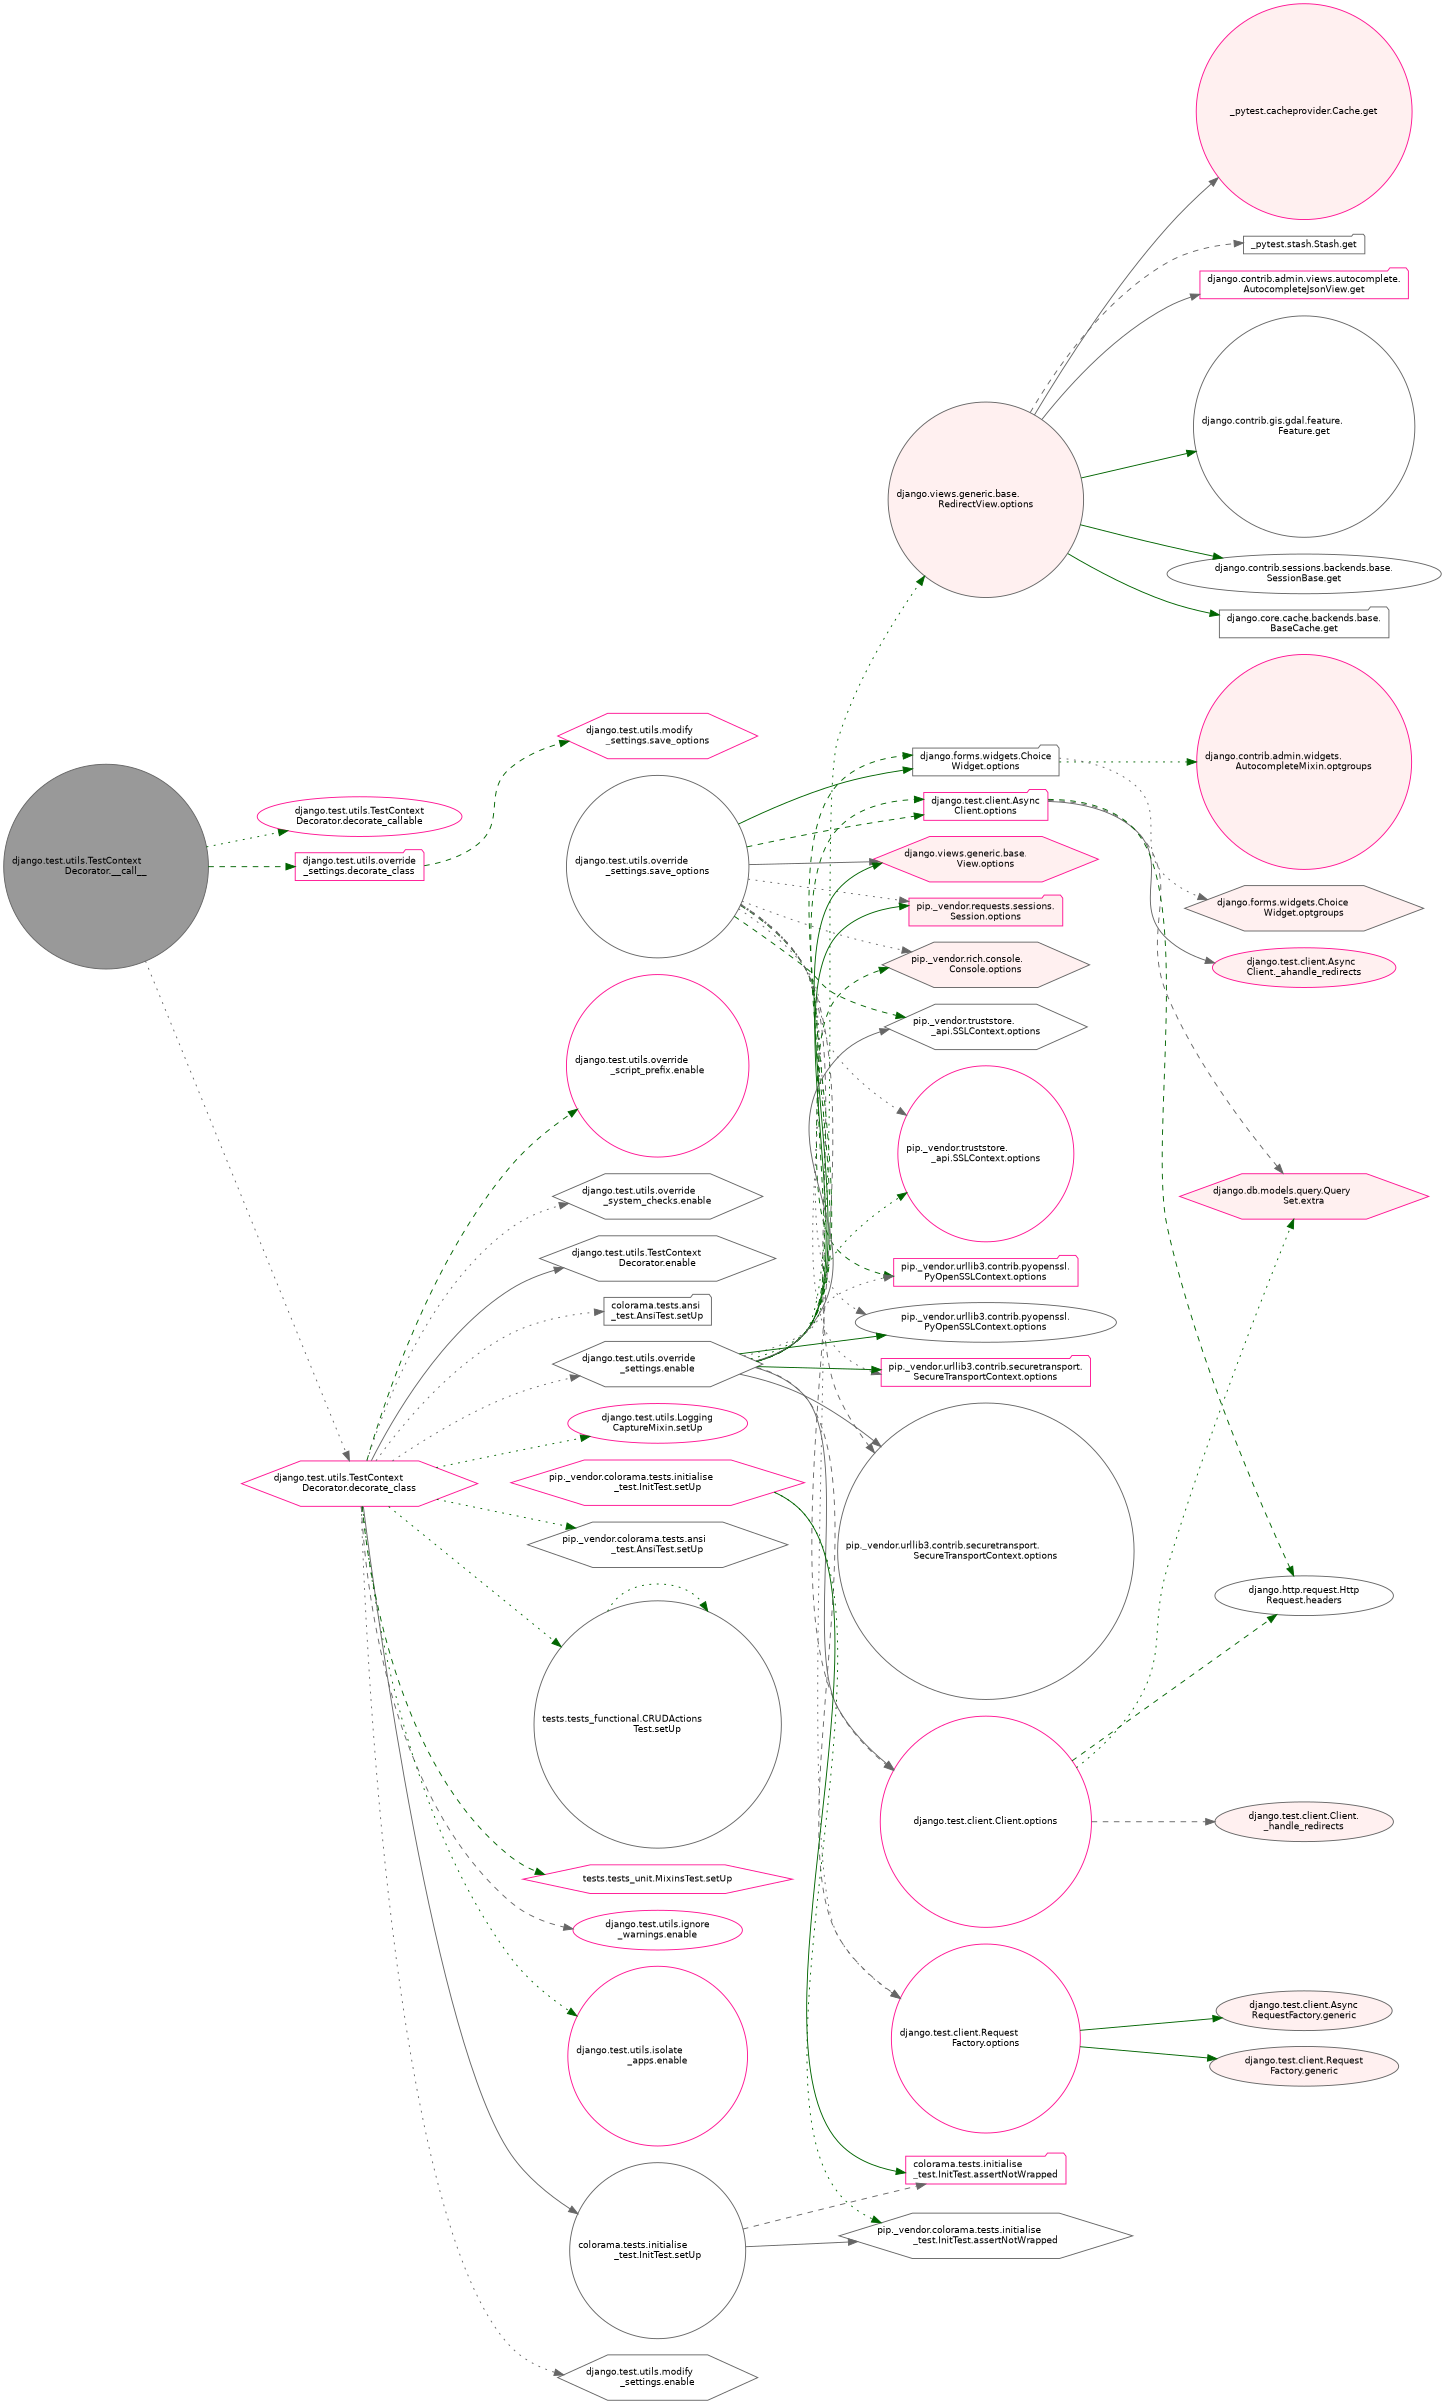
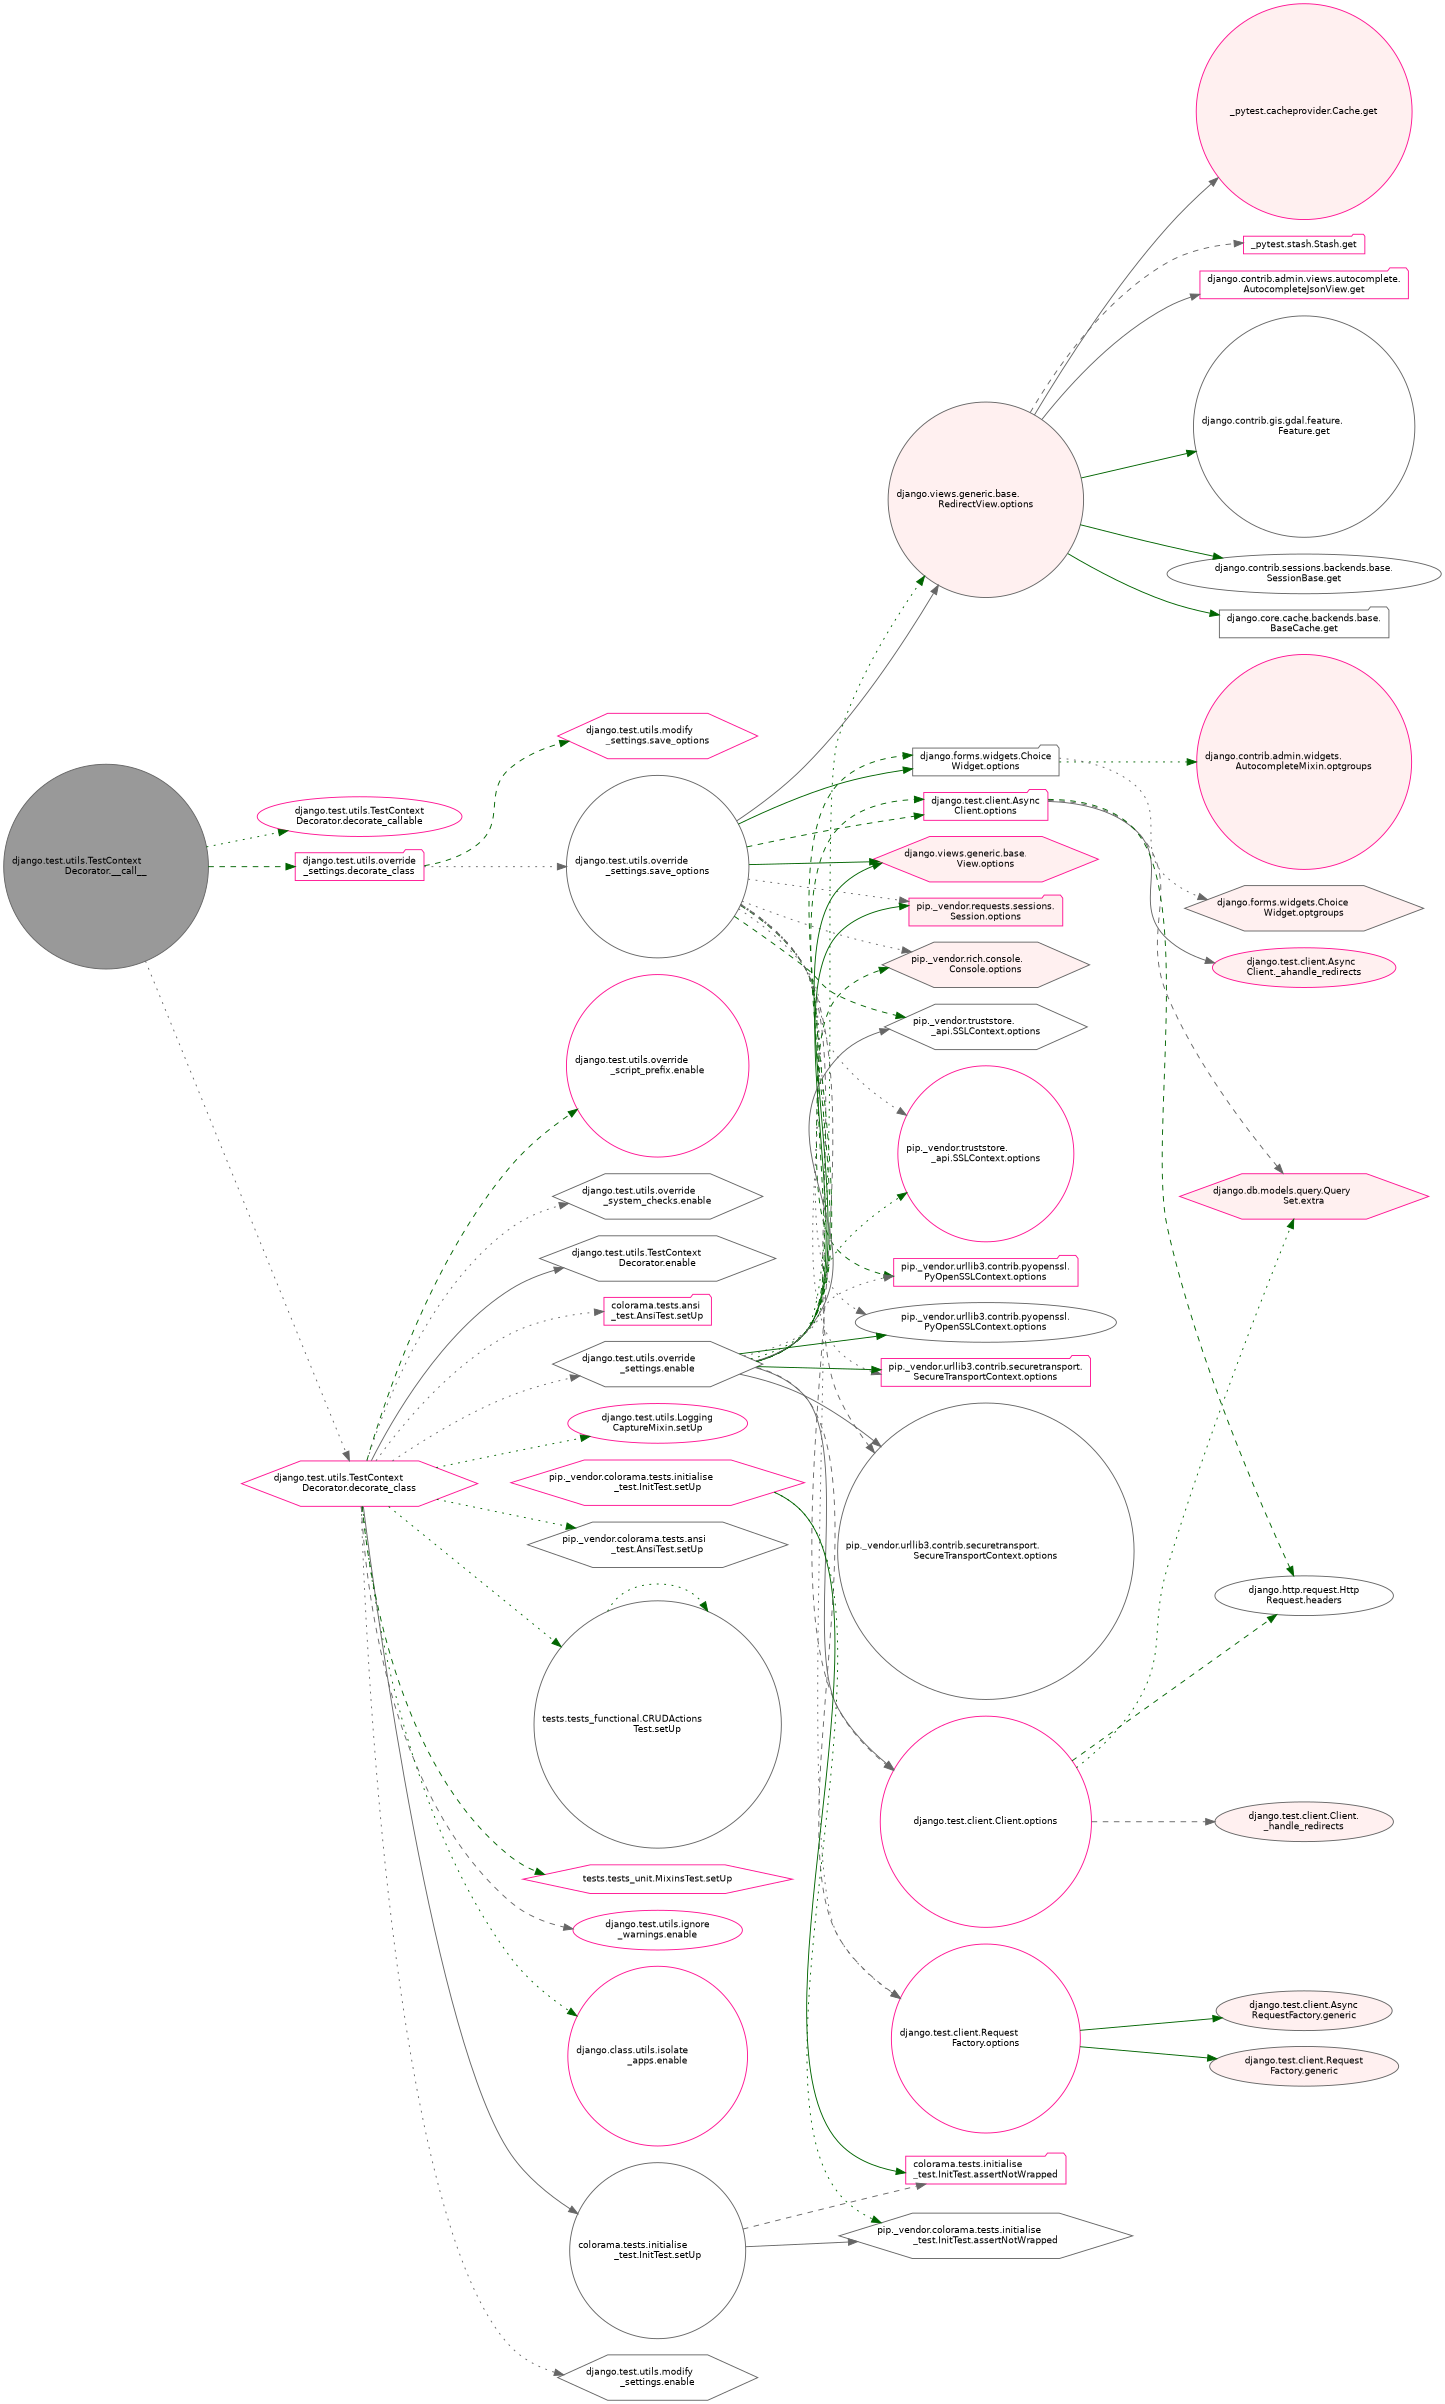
node "_pytest.stash.Stash.get": color gray40 -> deeppink
edge "django.test.utils.override _settings.save_options" -> "django.views.generic.base. RedirectView.options": added
edge "django.test.utils.override _settings.save_options" -> "django.views.generic.base. View.options": color gray40 -> darkgreen
edge "django.test.utils.override _settings.decorate_class" -> "django.test.utils.override _settings.save_options": added
node "colorama.tests.ansi _test.AnsiTest.setUp": color gray40 -> deeppink
node "django.test.utils.isolate _apps.enable": label "django.test.utils.isolate _apps.enable" -> "django.class.utils.isolate _apps.enable"
